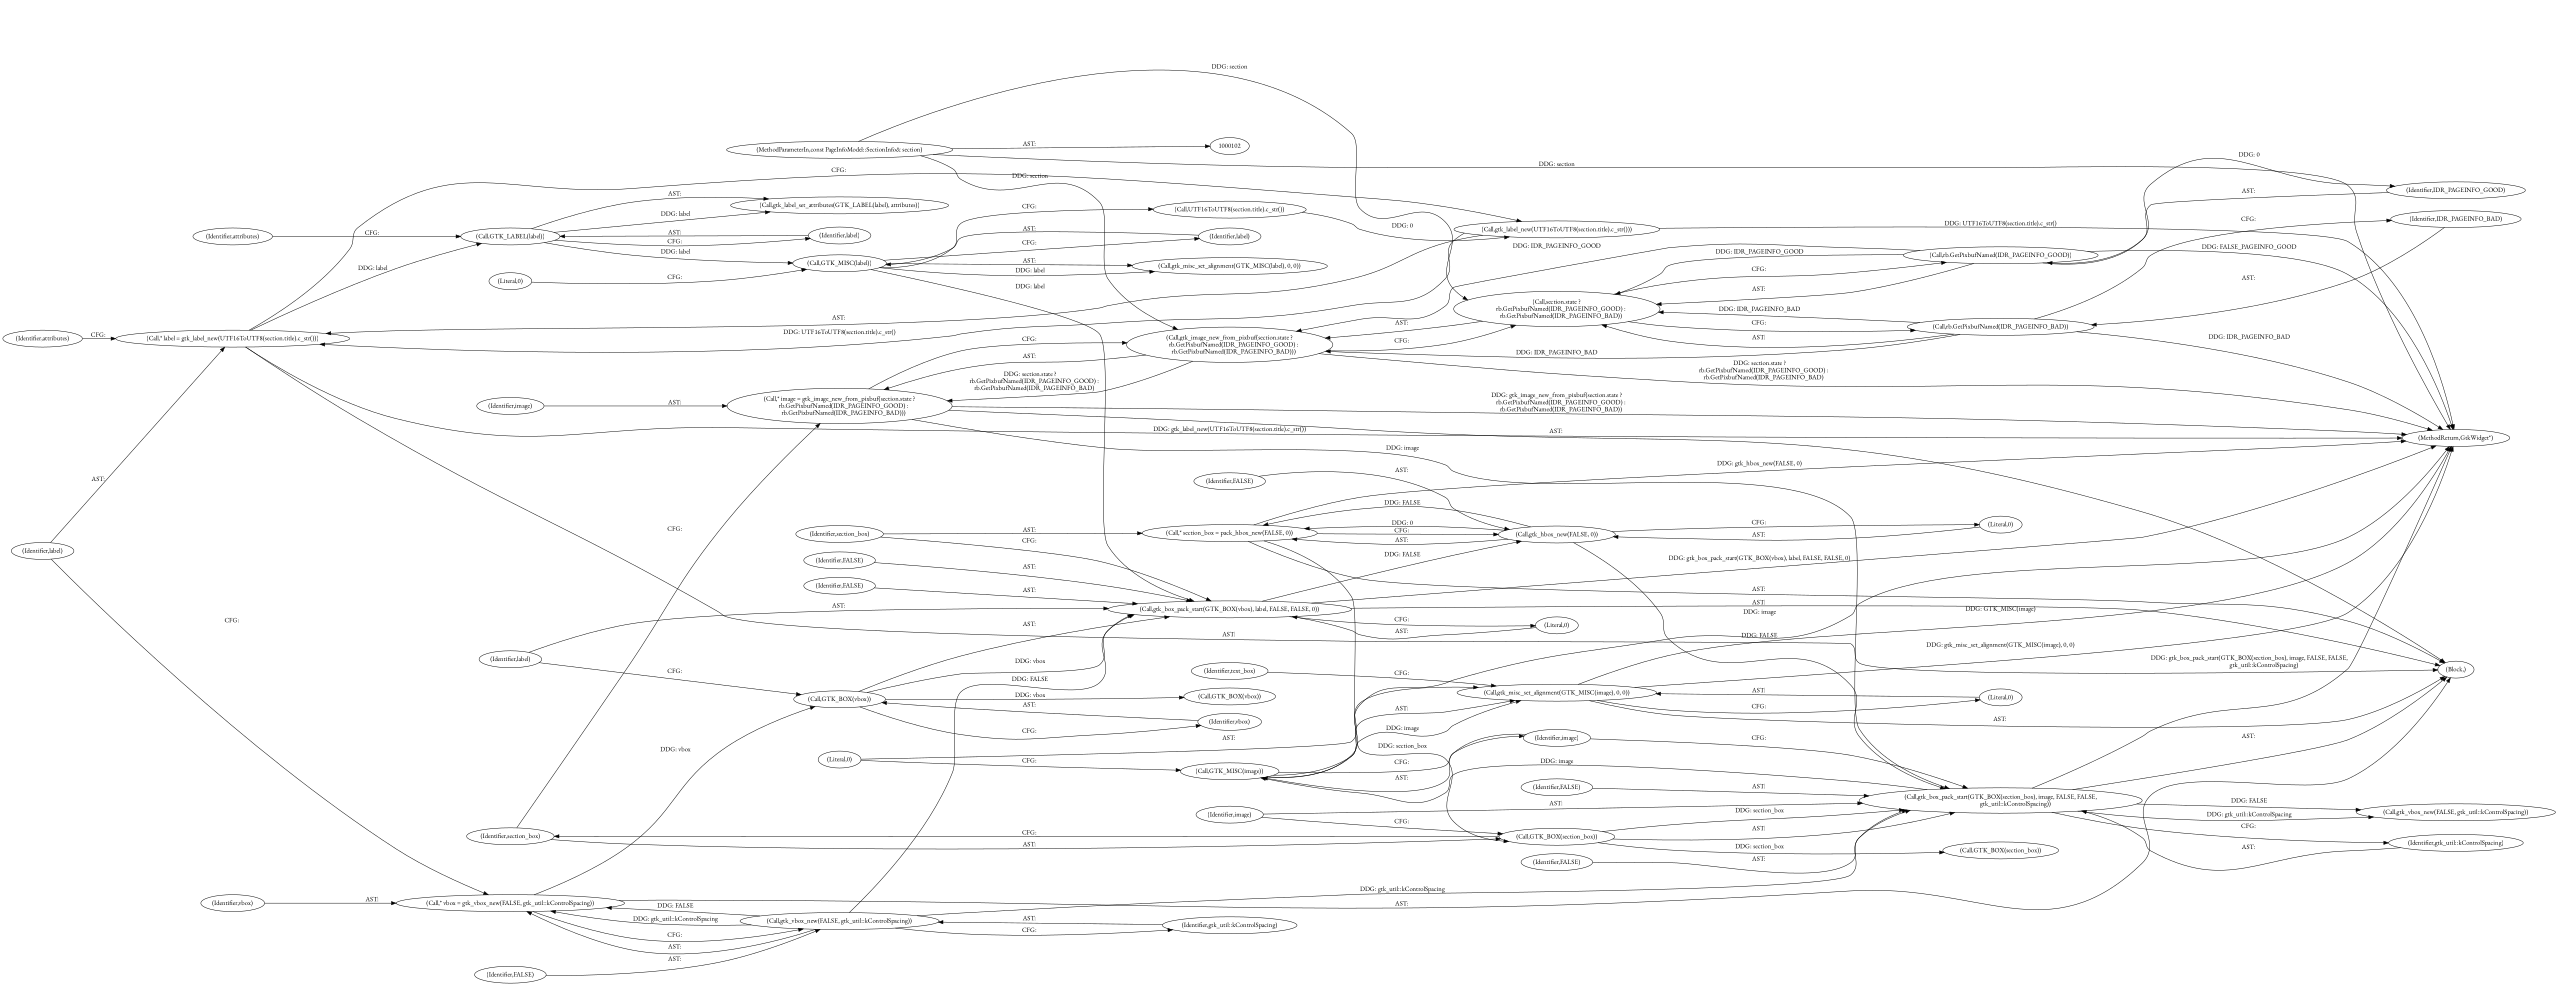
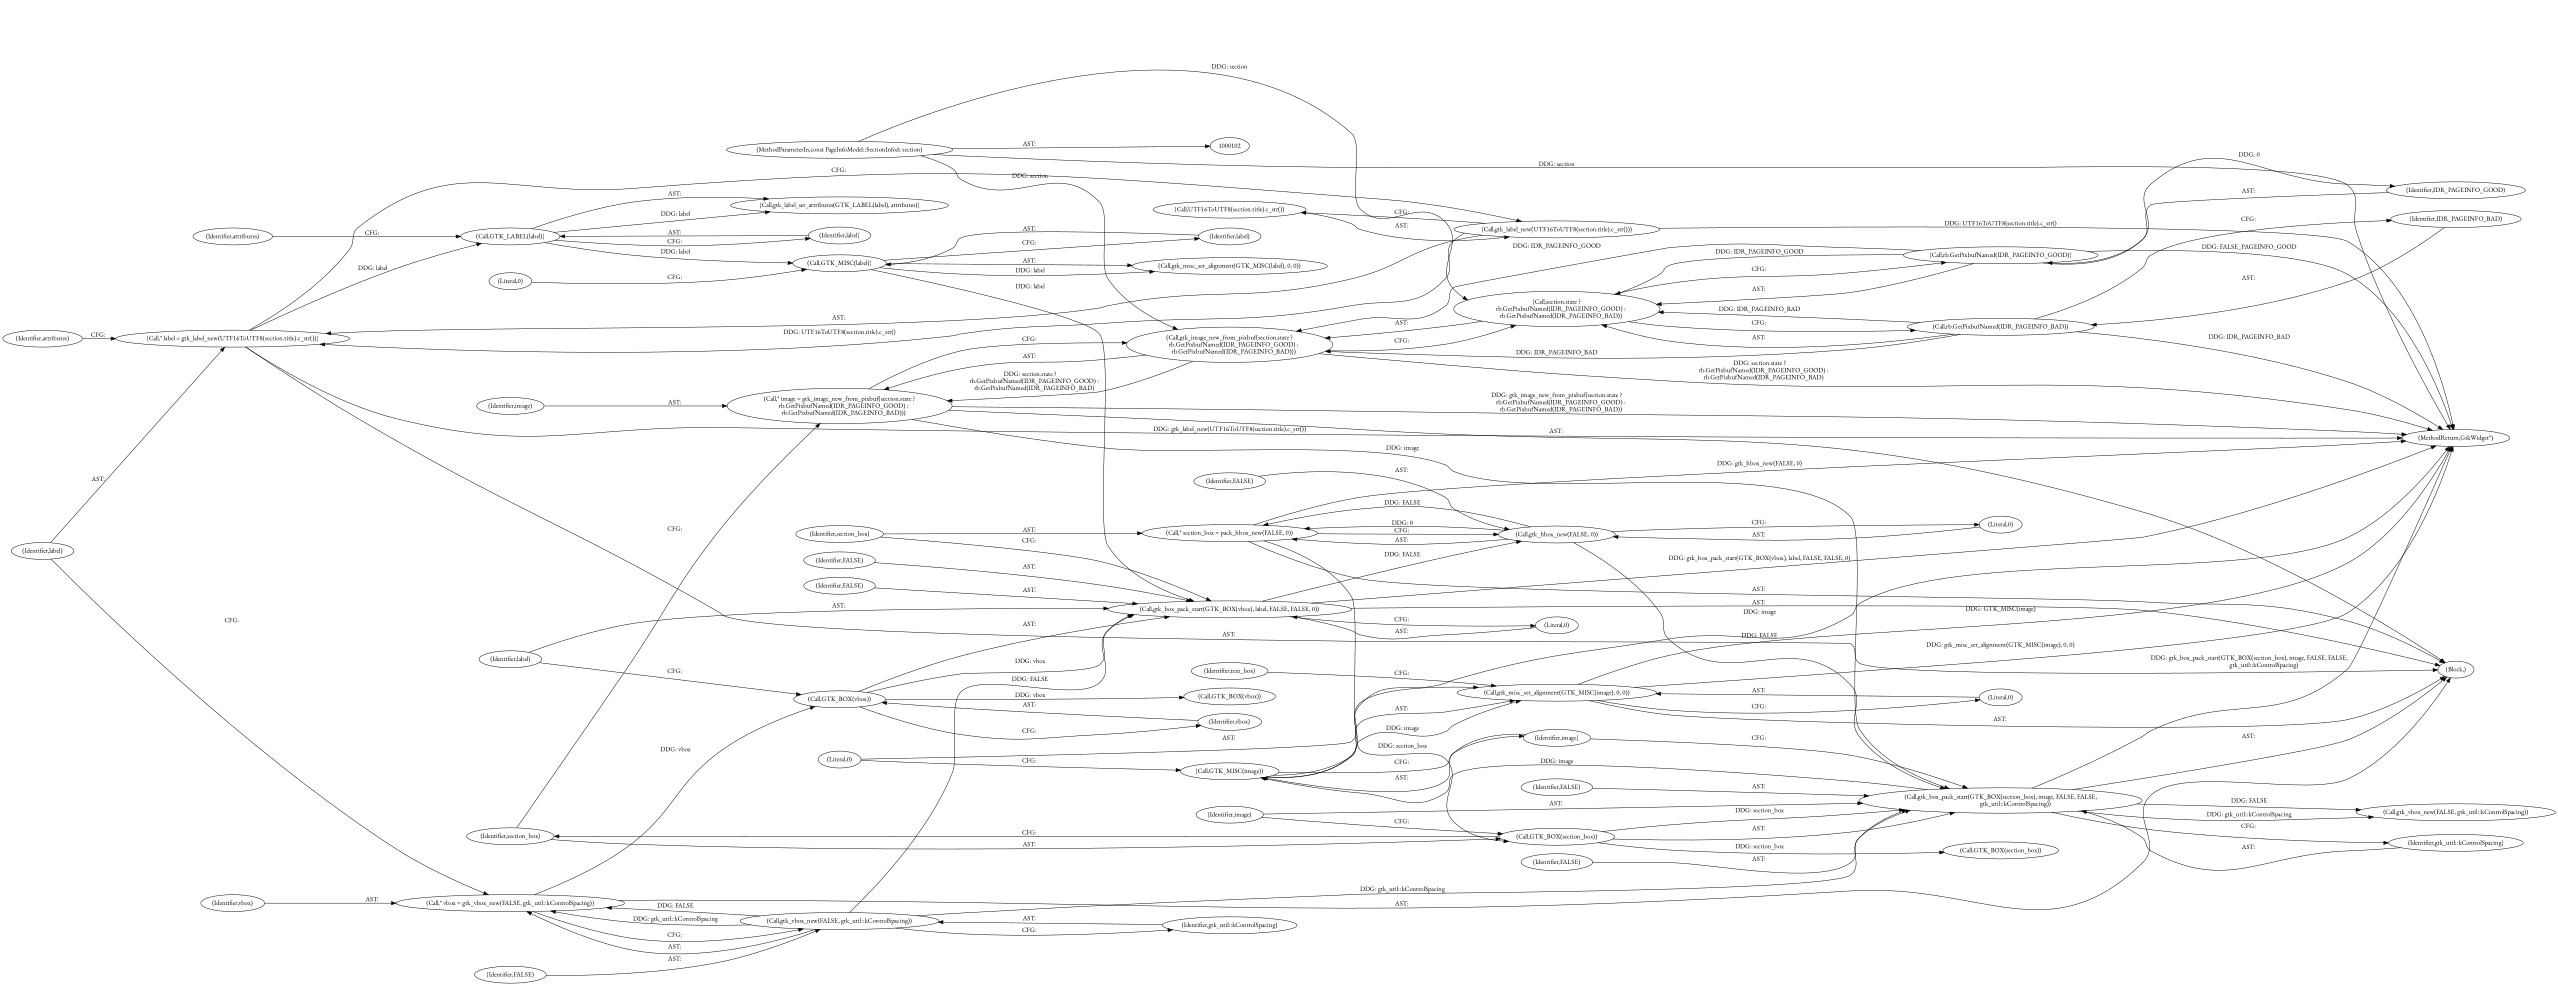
edge "(Call,GTK_MISC(label))" -> "(Call,UTF16ToUTF8(section.title).c_str())": now "(Call,gtk_label_new(UTF16ToUTF8(section.title).c_str()))" -> "(Call,UTF16ToUTF8(section.title).c_str())"
edge "(Call,UTF16ToUTF8(section.title).c_str())" -> "(Call,gtk_label_new(UTF16ToUTF8(section.title).c_str()))": label "DDG: 0" -> "AST: "
